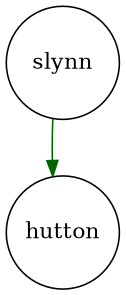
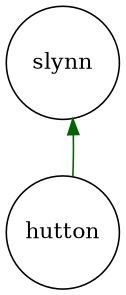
edge "slynn" -> "hutton": reversed
